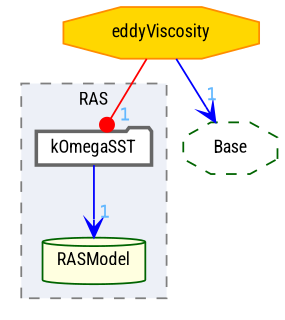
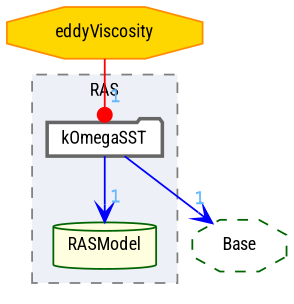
edge "eddyViscosity" -> "Base": now "kOmegaSST" -> "Base"
